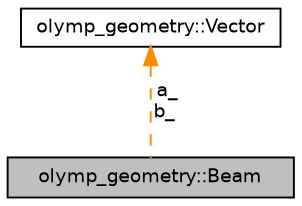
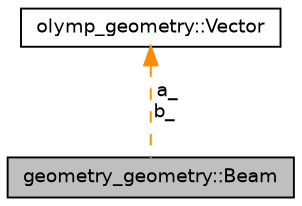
node "olymp_geometry::Beam": label "olymp_geometry::Beam" -> "geometry_geometry::Beam"
